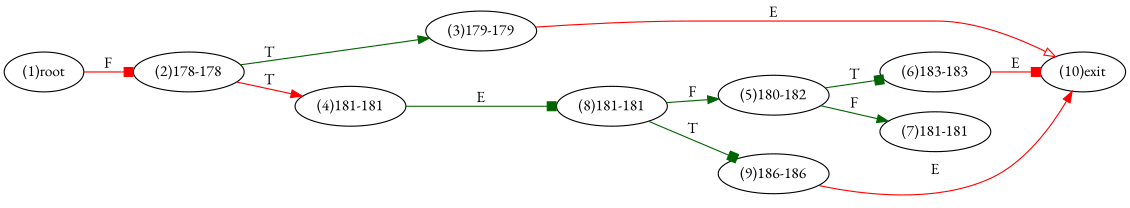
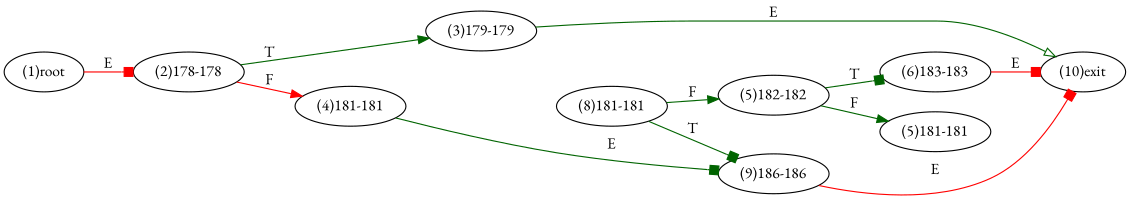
edge "(3)179-179" -> "(10)exit": color red -> darkgreen
edge "(1)root" -> "(2)178-178": label "F" -> "E"
edge "(2)178-178" -> "(4)181-181": label "T" -> "F"
node "(5)180-182": label "(5)180-182" -> "(5)182-182"
edge "(4)181-181" -> "(8)181-181": now "(4)181-181" -> "(9)186-186"
node "(7)181-181": label "(7)181-181" -> "(5)181-181"
edge "(9)186-186" -> "(10)exit": arrowhead normal -> box
